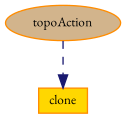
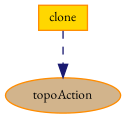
edge "topoAction" -> "clone": reversed
